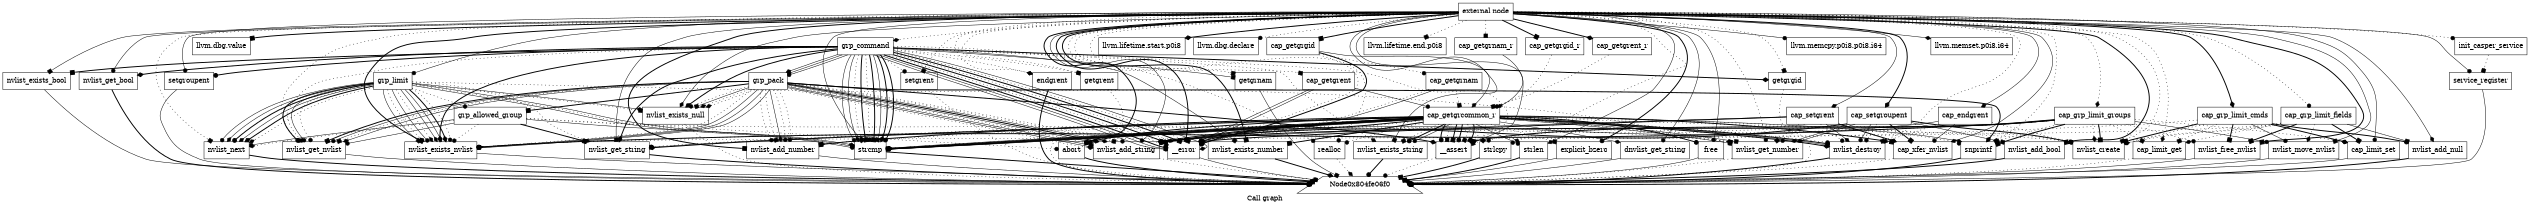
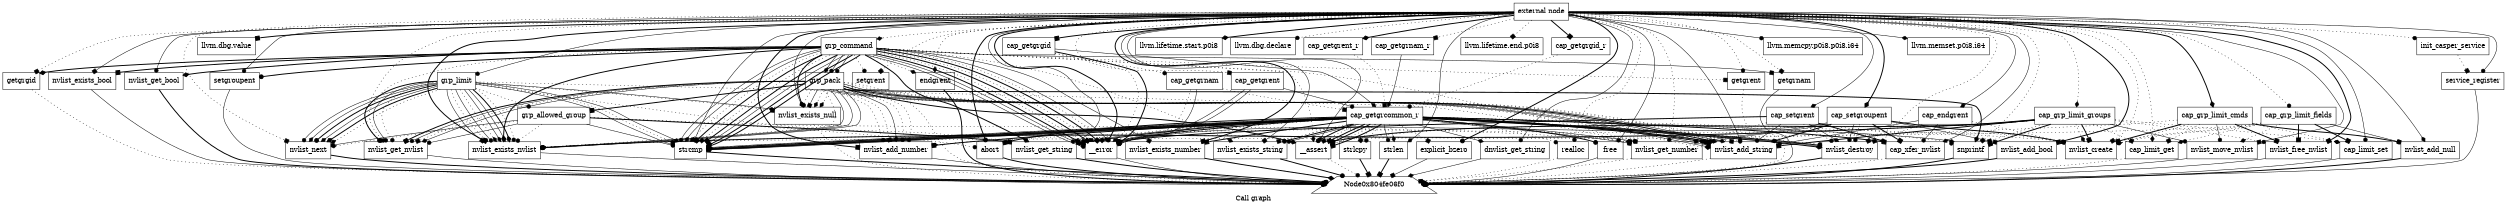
edge "external node" -> "strlcpy": removed
edge "grp_command" -> "realloc": now "grp_command" -> "nvlist_get_number"
edge "cap_setgroupent" -> "__error": style dotted -> solid
edge "cap_grp_limit_cmds" -> "cap_limit_set": style bold -> dotted
